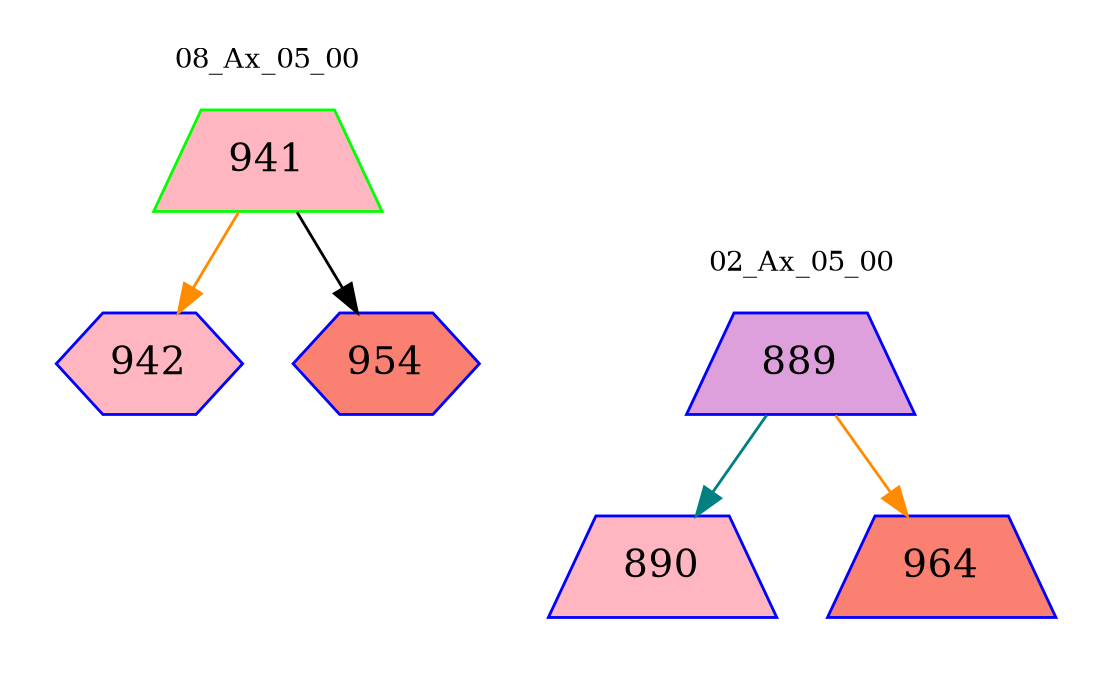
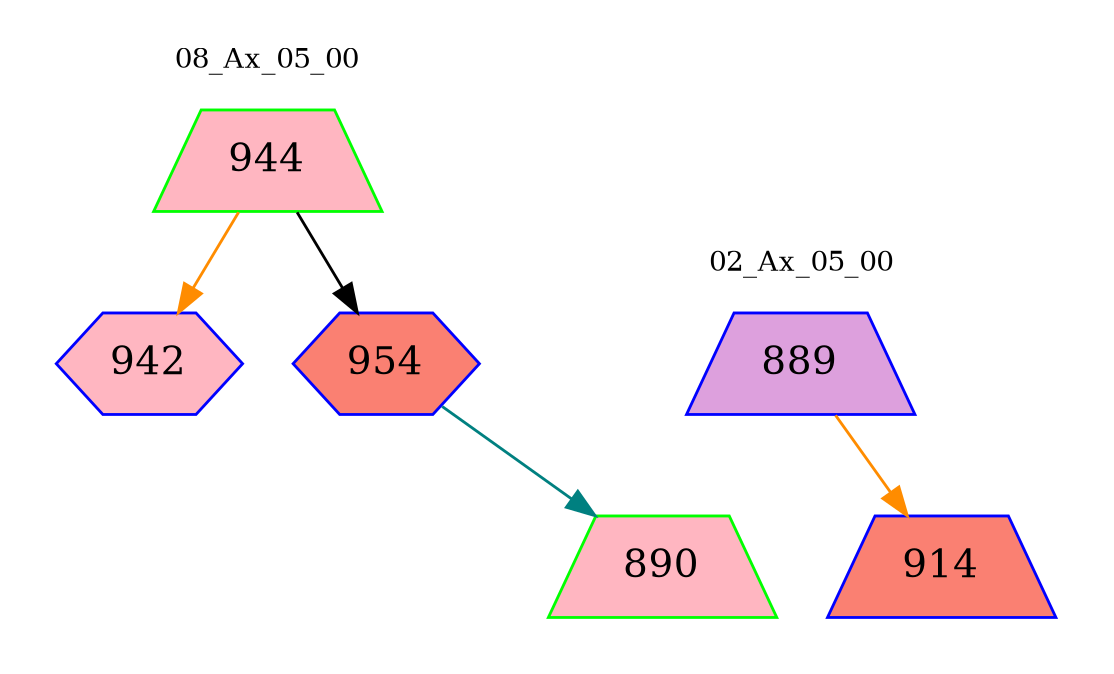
node "941": label "941" -> "944"
edge "889" -> "890": now "954" -> "890"
node "890": color blue -> green
node "964": label "964" -> "914"
